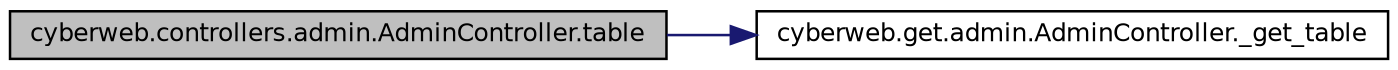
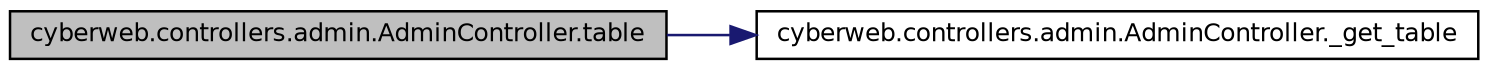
node "cyberweb.get.admin.AdminController._get_table": label "cyberweb.get.admin.AdminController._get_table" -> "cyberweb.controllers.admin.AdminController._get_table"
